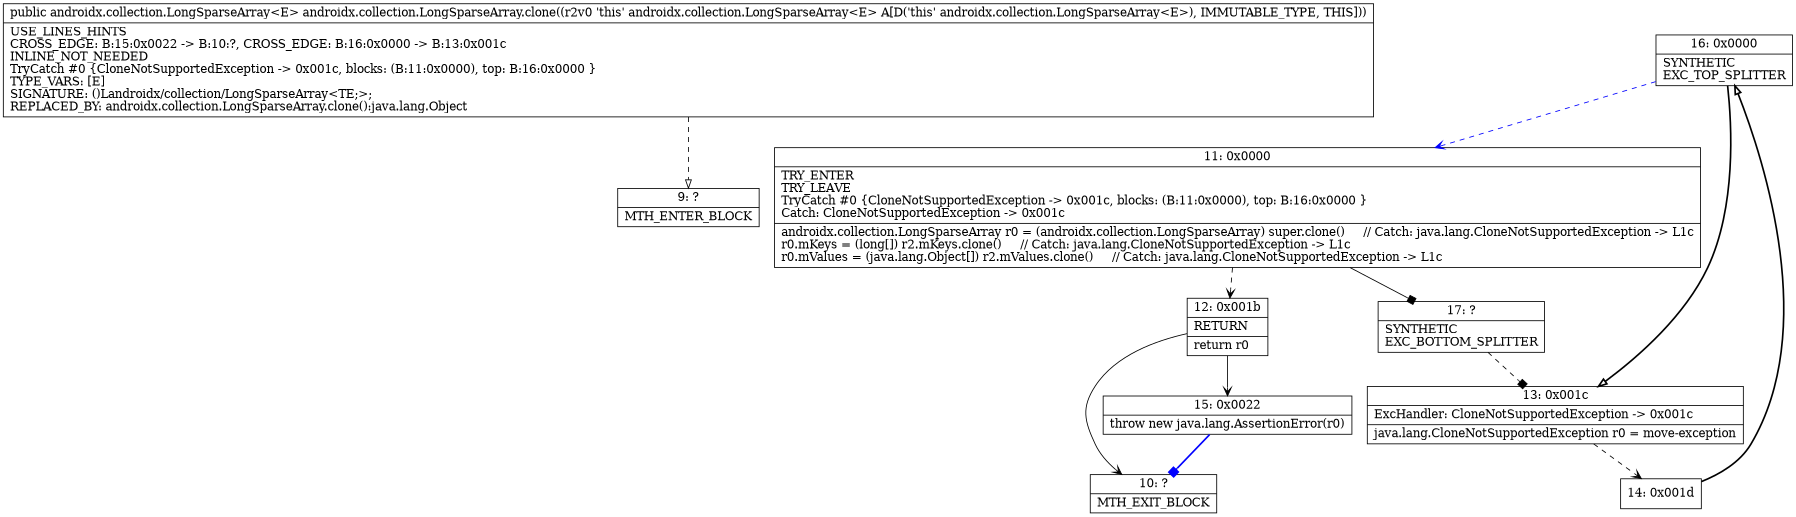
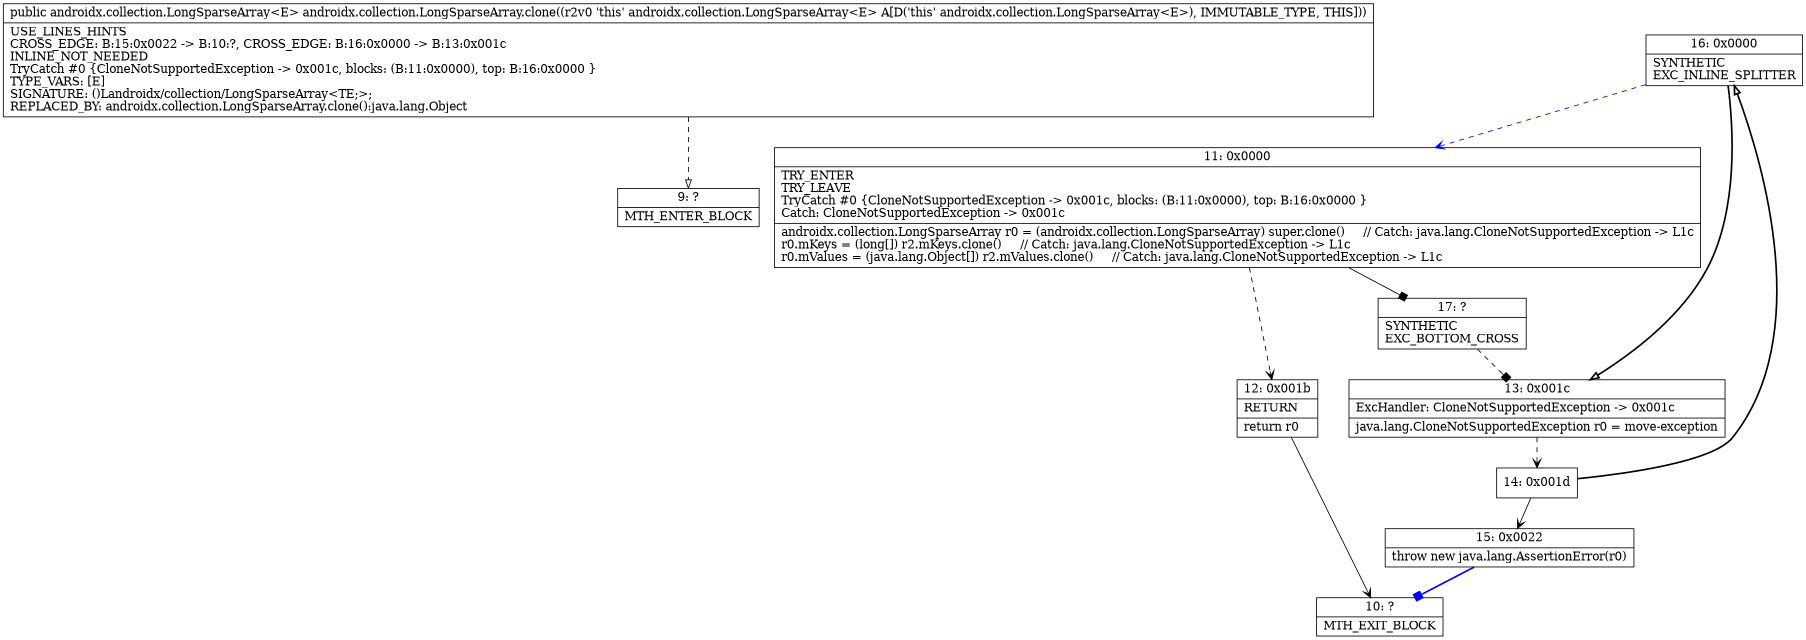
node "16: 0x0000": text "EXC_TOP_SPLITTER" -> "EXC_INLINE_SPLITTER"
node "17: ?": text "EXC_BOTTOM_SPLITTER" -> "EXC_BOTTOM_CROSS"
edge "12: 0x001b" -> "15: 0x0022": now "14: 0x001d" -> "15: 0x0022"
